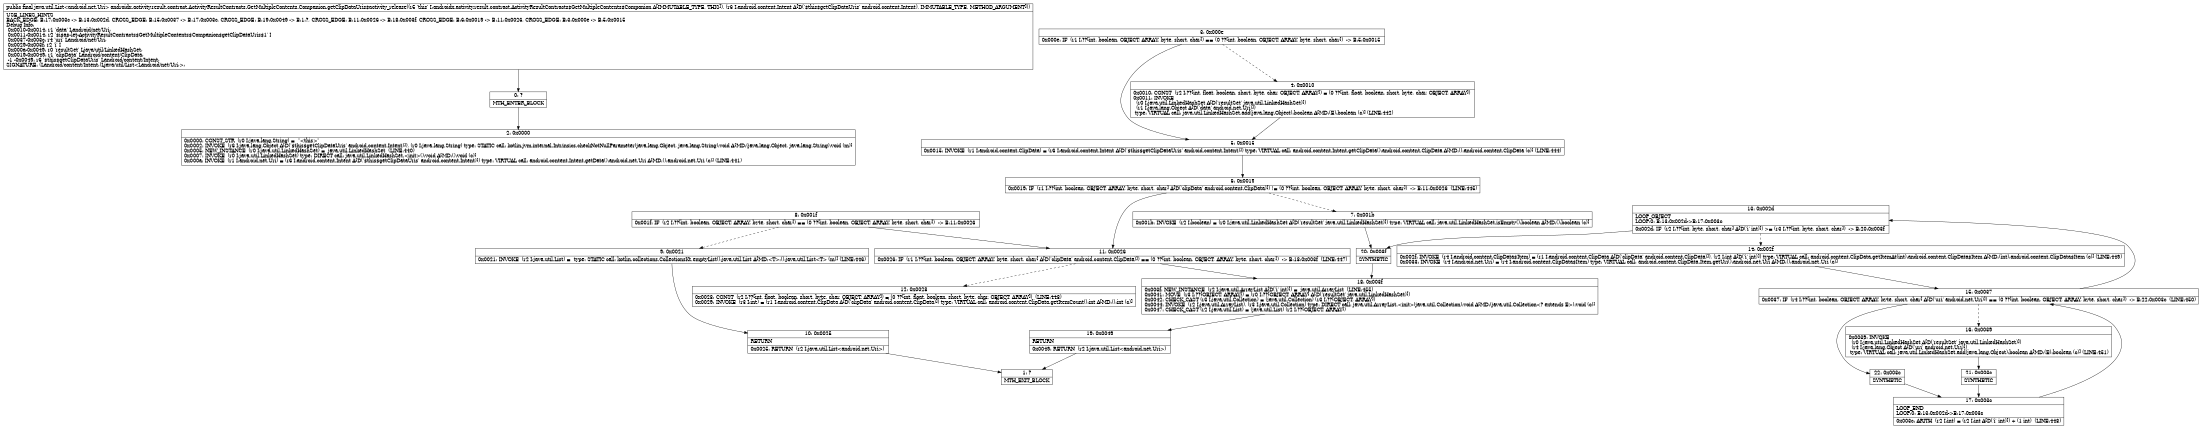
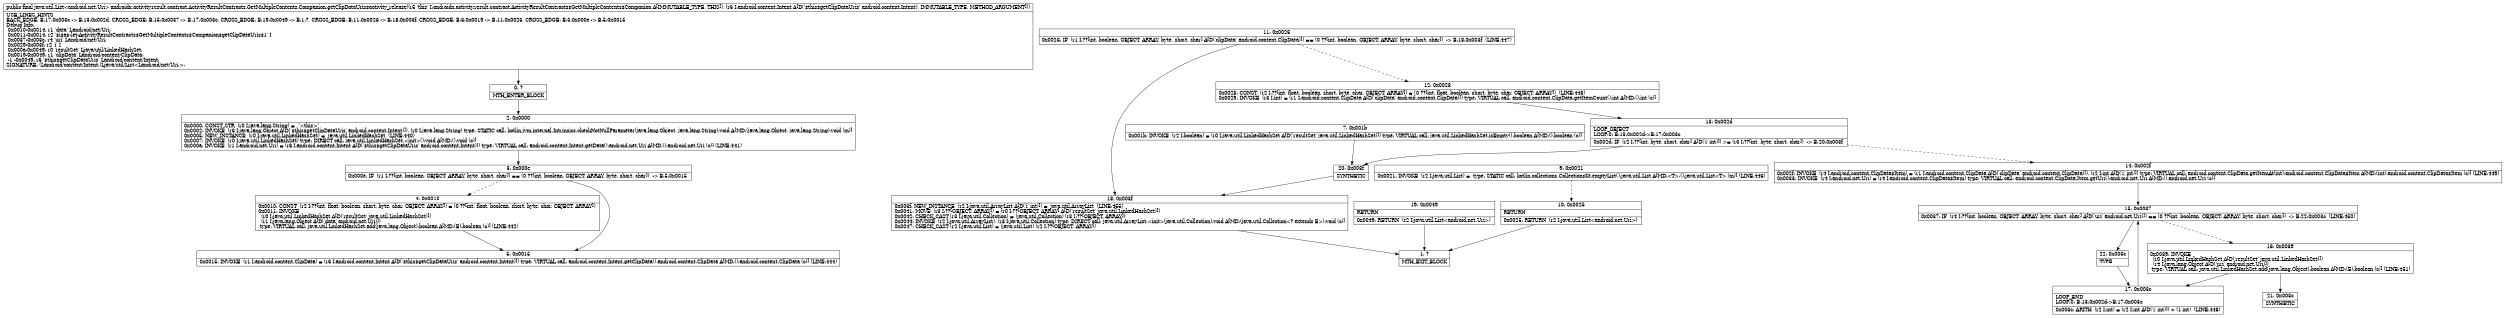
edge "2: 0x0000" -> "3: 0x000e": added
node "6: 0x0019": removed
node "8: 0x001f": removed
edge "15: 0x0037" -> "13: 0x002d": now "12: 0x0028" -> "13: 0x002d"
edge "9: 0x0021" -> "10: 0x0025": style solid -> dashed
edge "18: 0x003f" -> "19: 0x0049": now "18: 0x003f" -> "1: ?"
node "22: 0x003c": text "SYNTHETIC" -> "TYPE"
edge "21: 0x003c" -> "17: 0x003c": now "16: 0x0039" -> "17: 0x003c"
